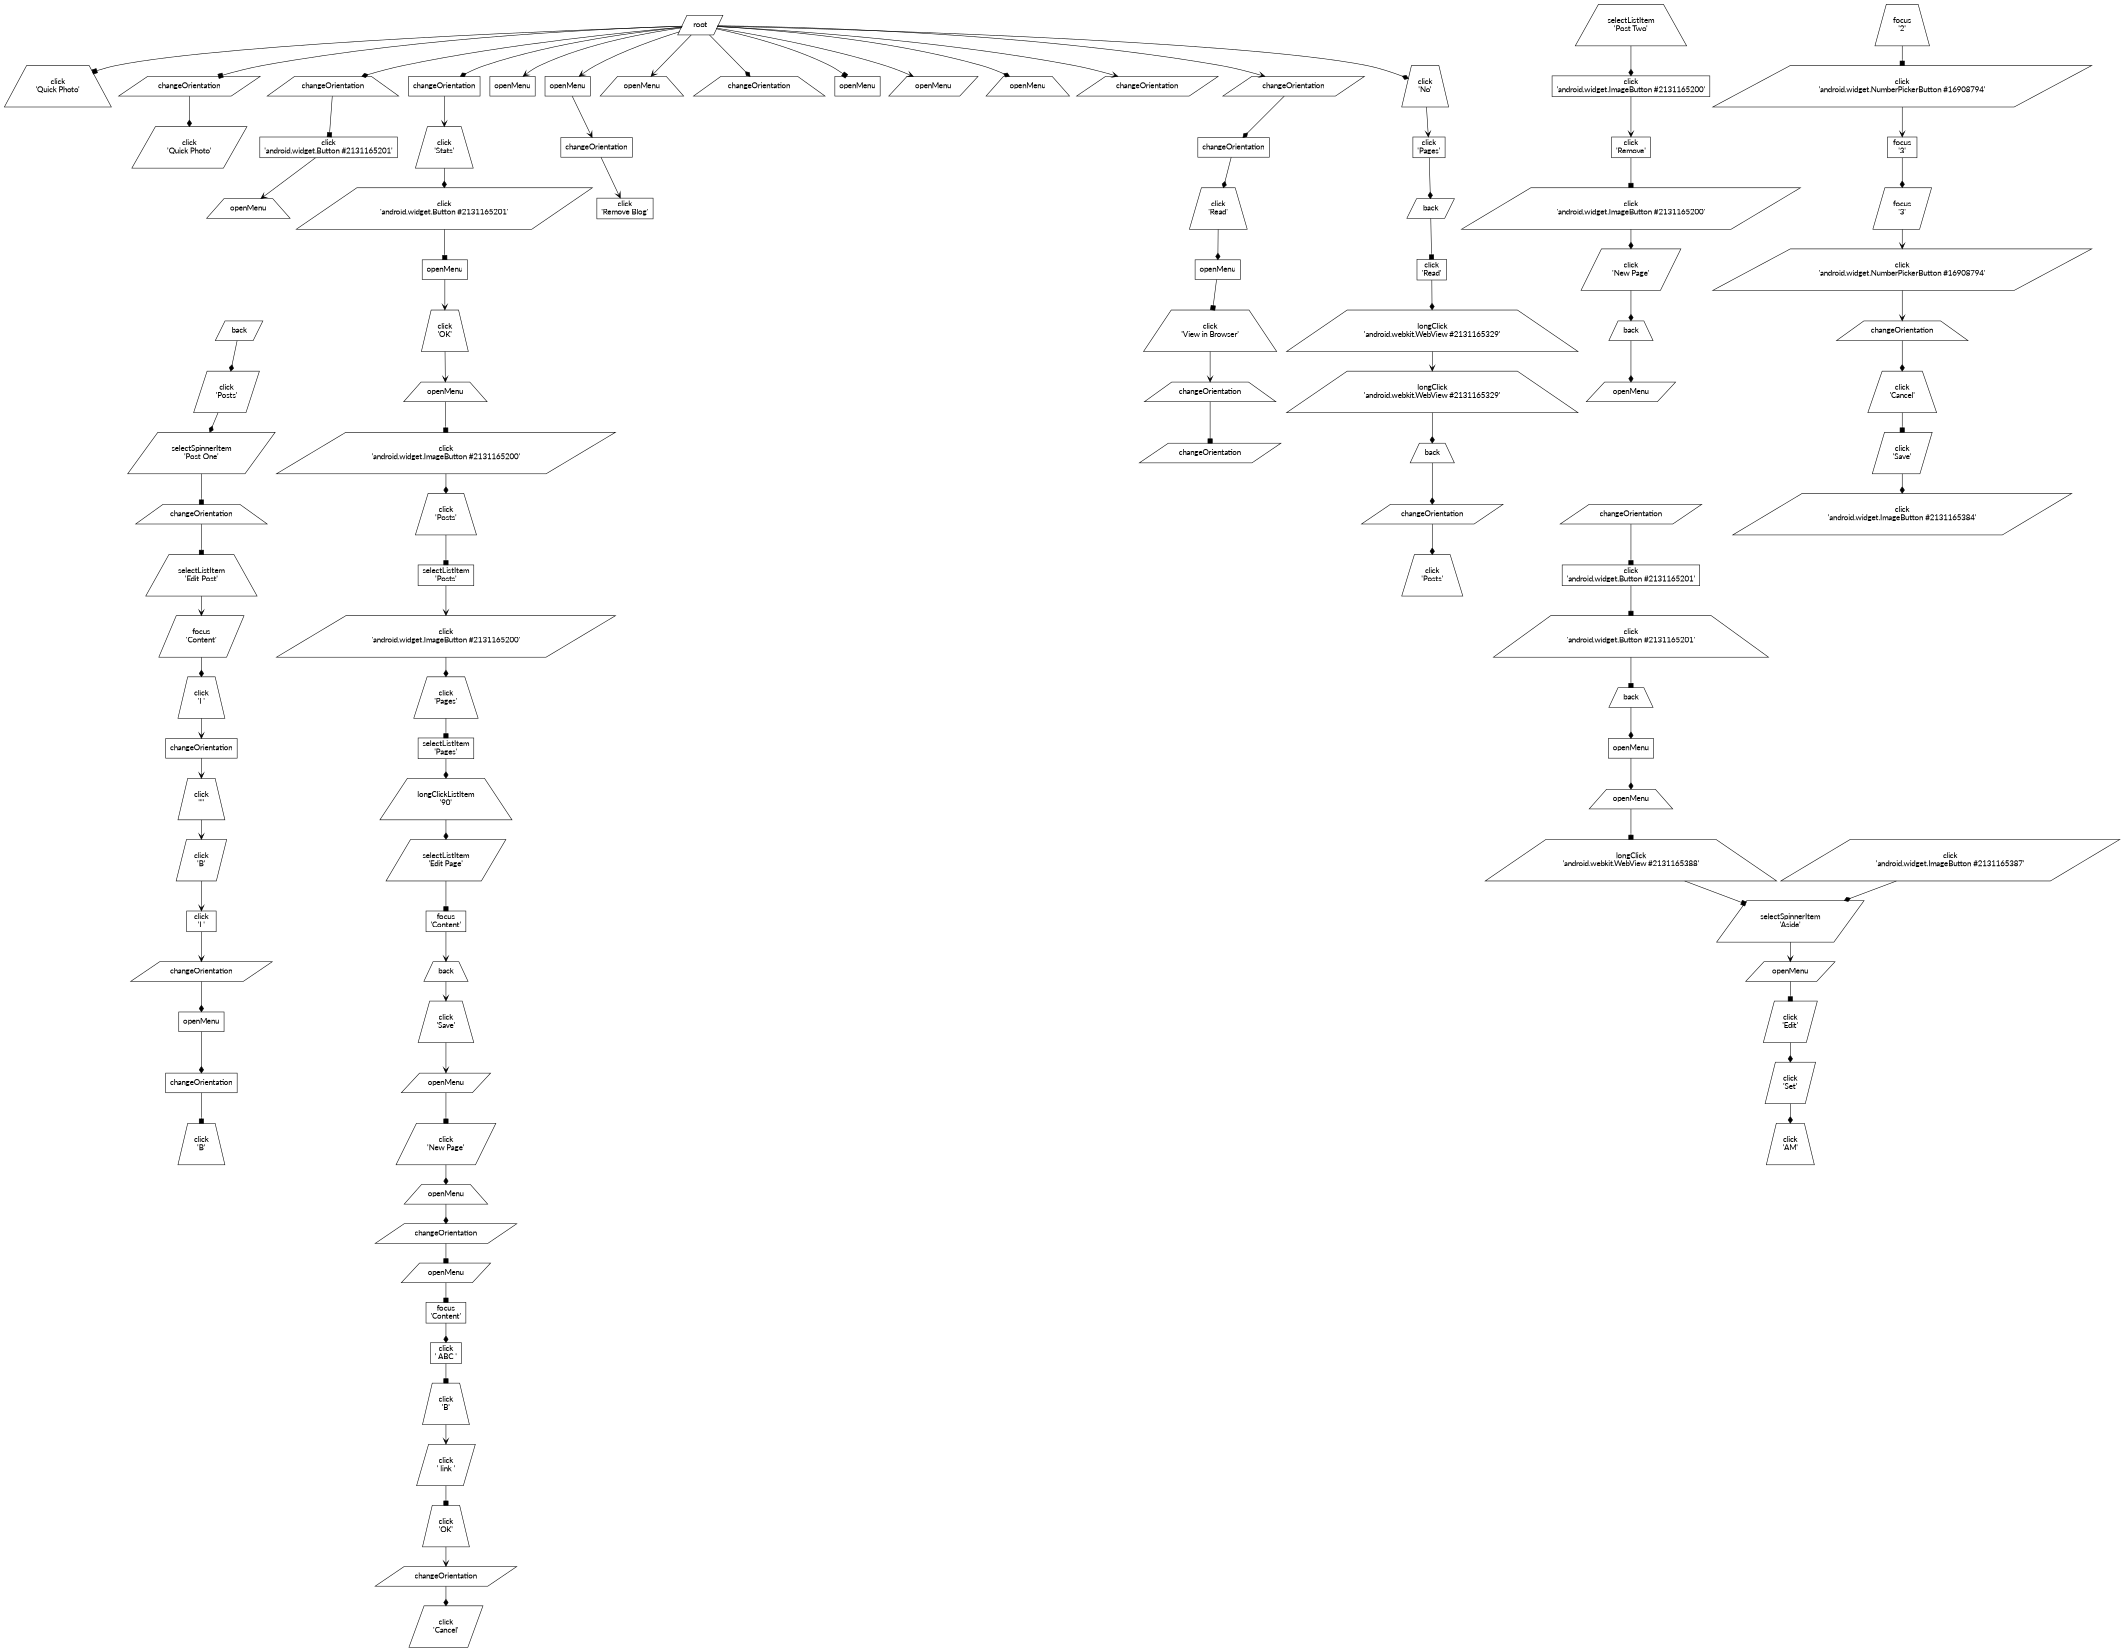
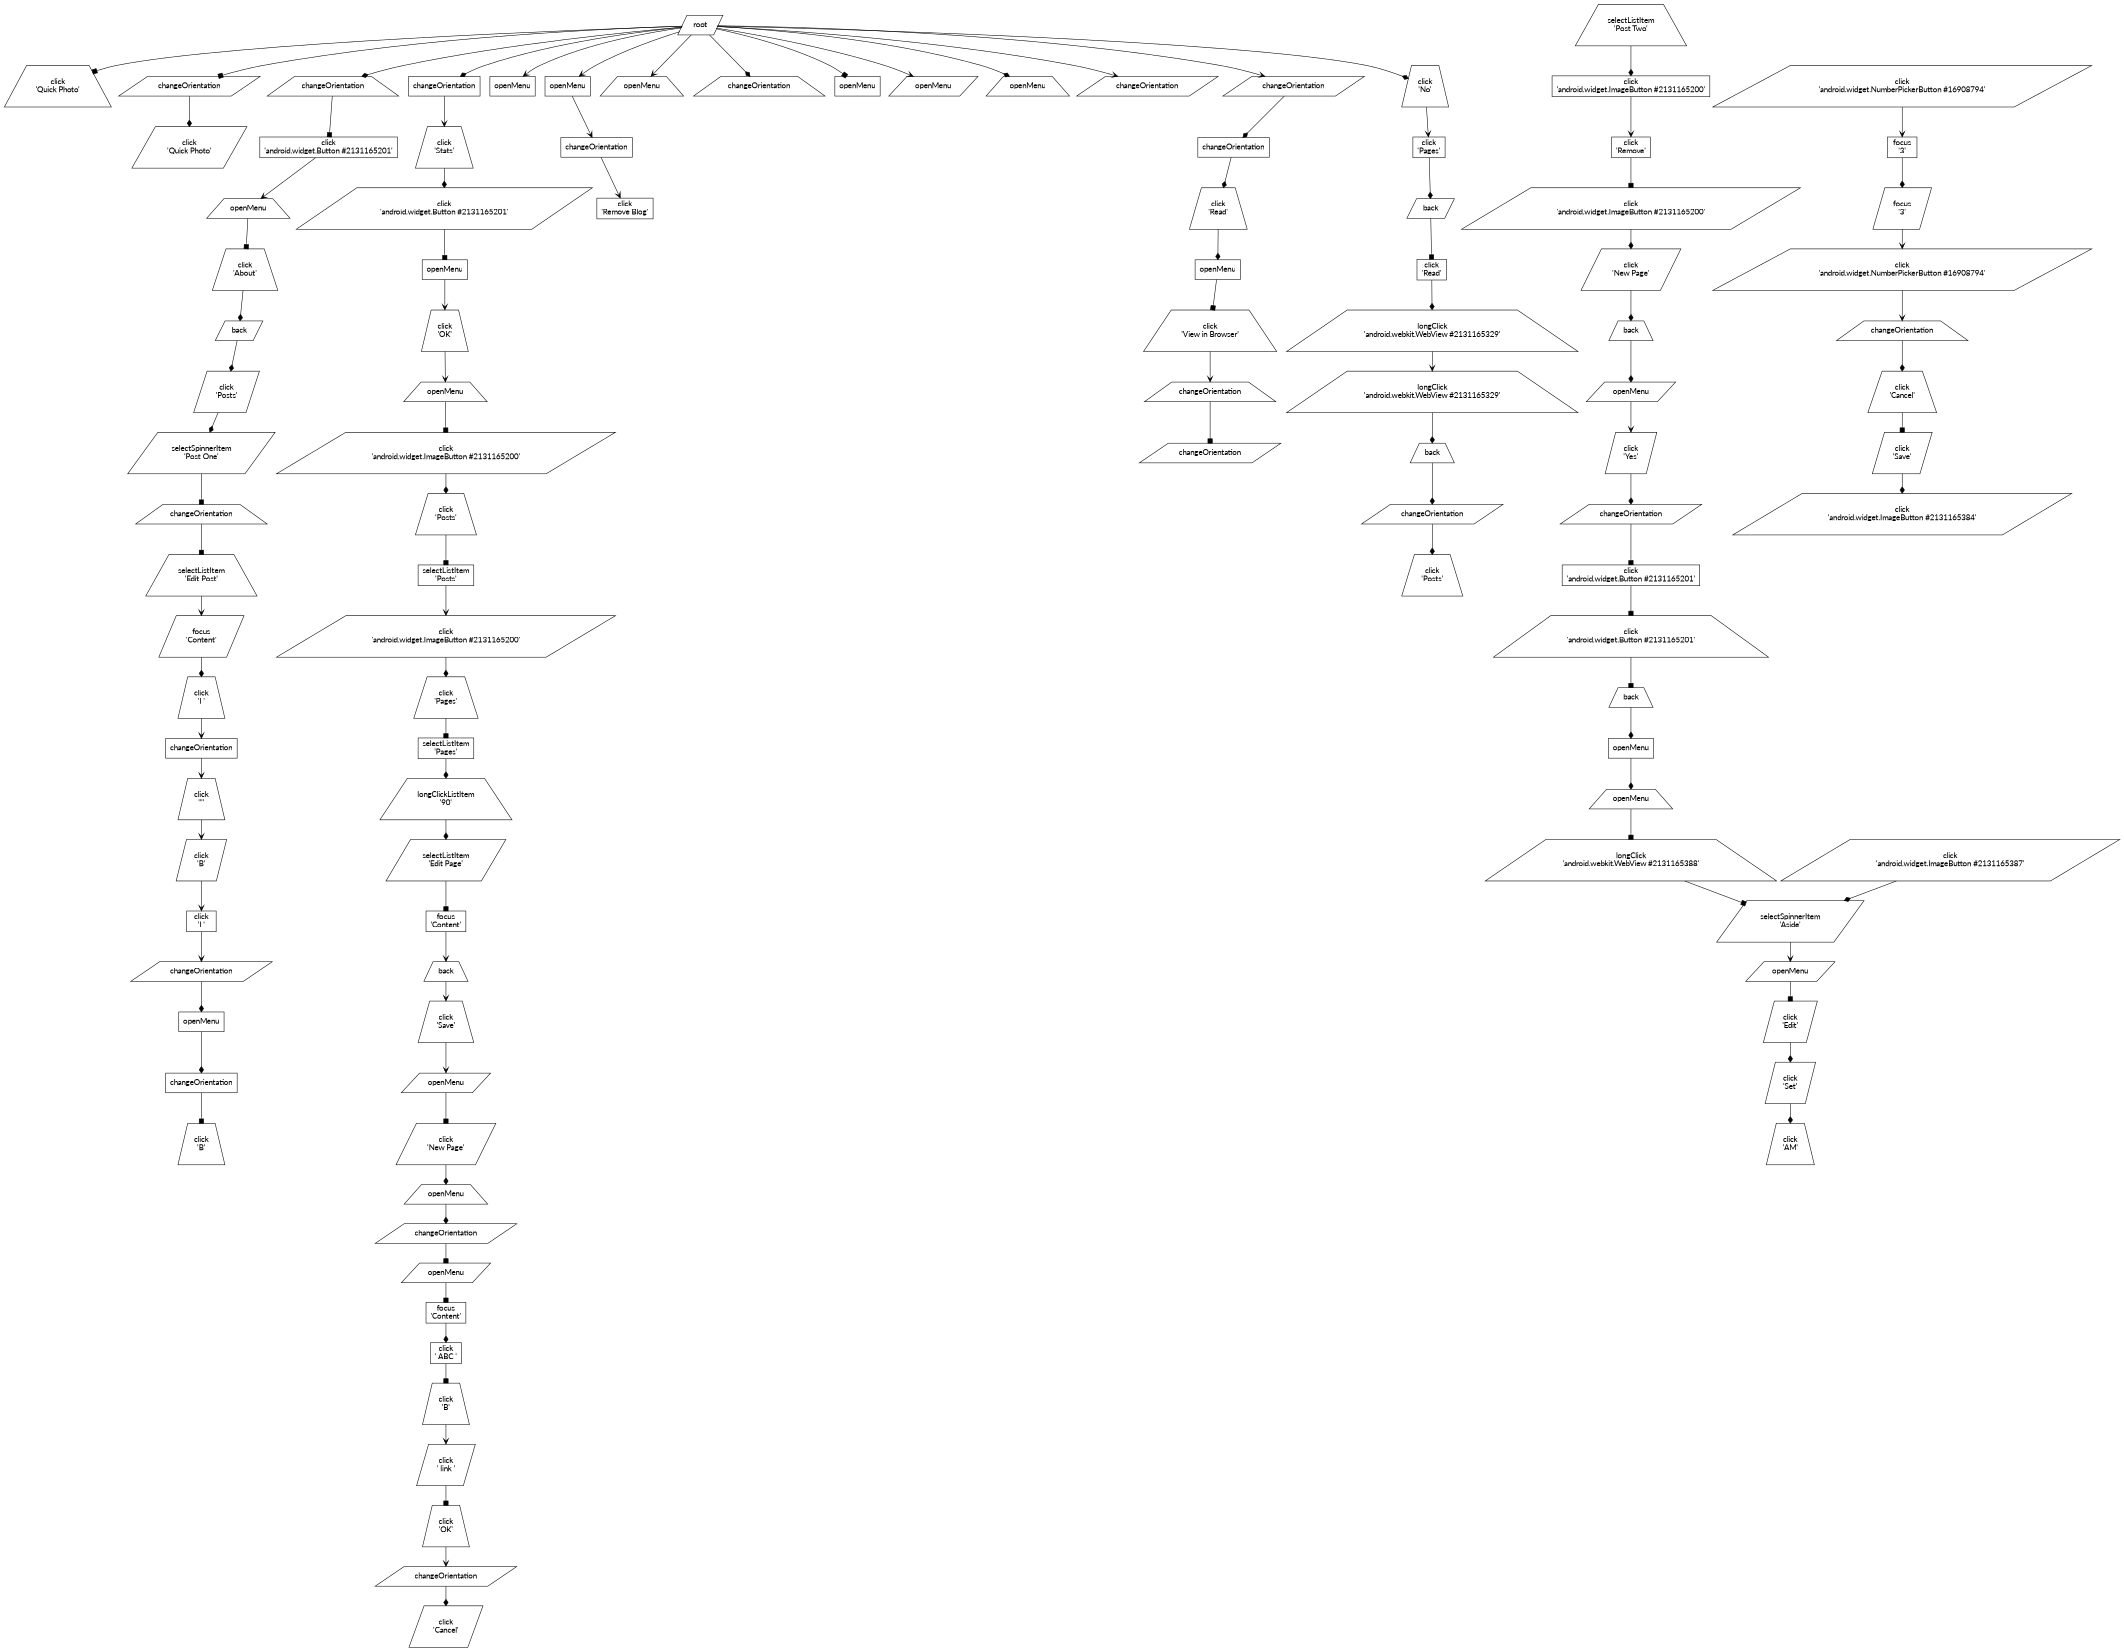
node "focus '2'": removed
node "click 'About'": added
node "click 'Yes'": added
